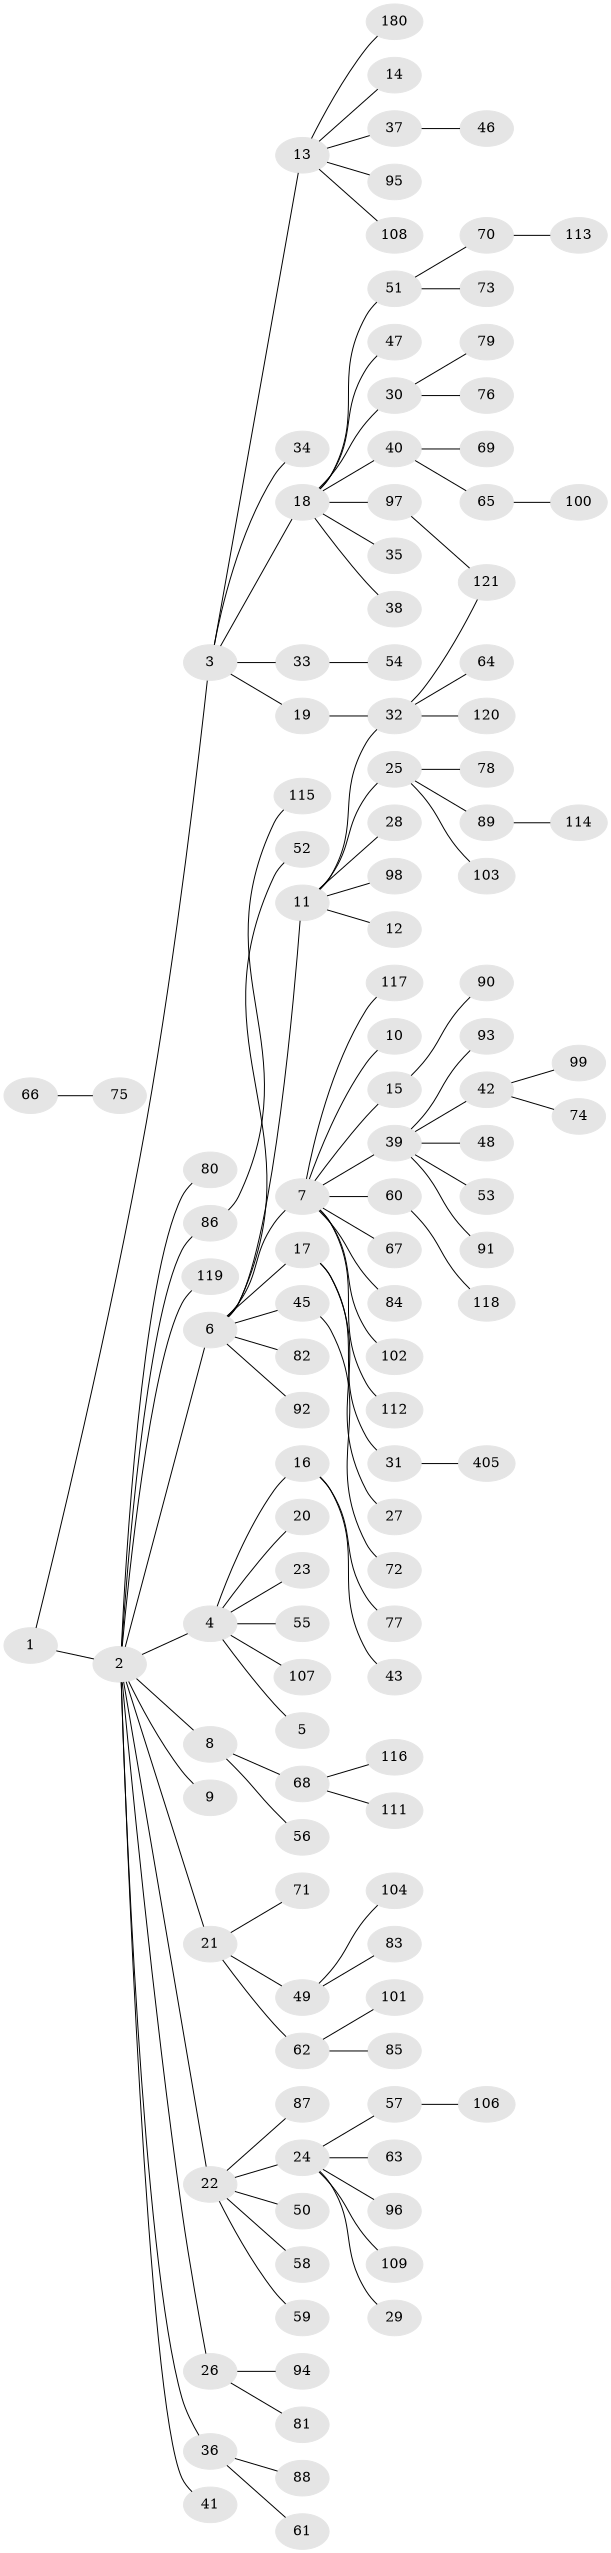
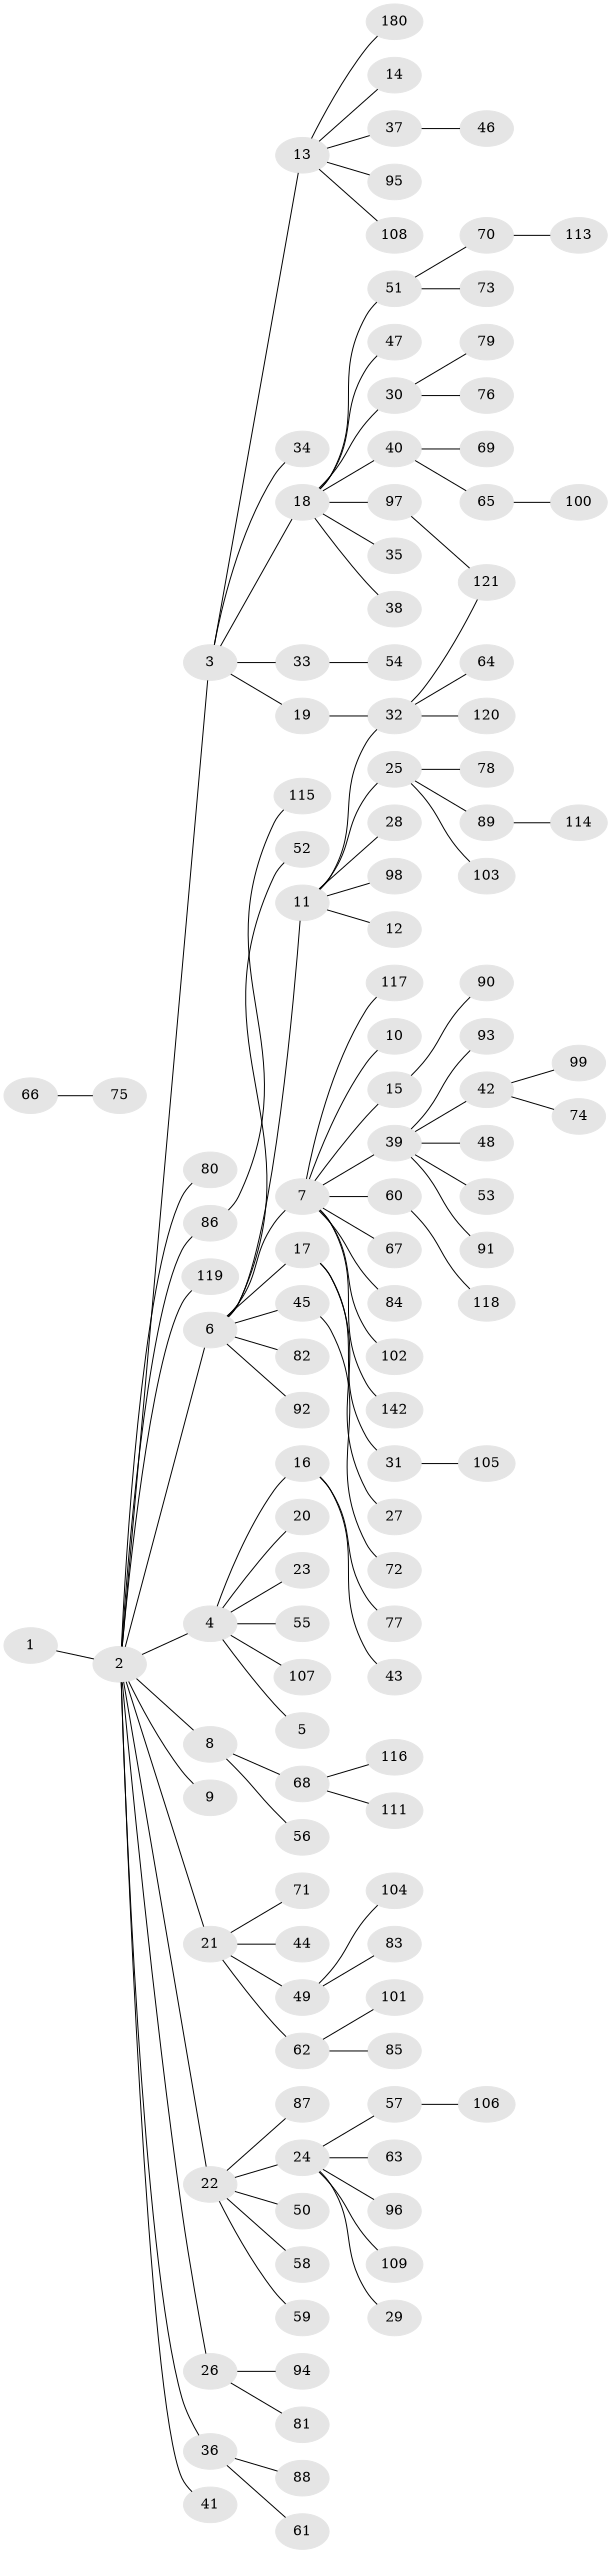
edge "3" -- "1": now "3" -- "2"
node "112": label "112" -> "142"
node "405": label "405" -> "105"
node "44": added
